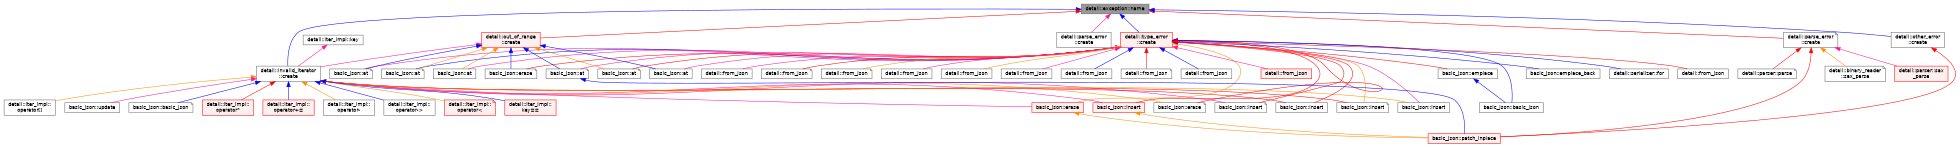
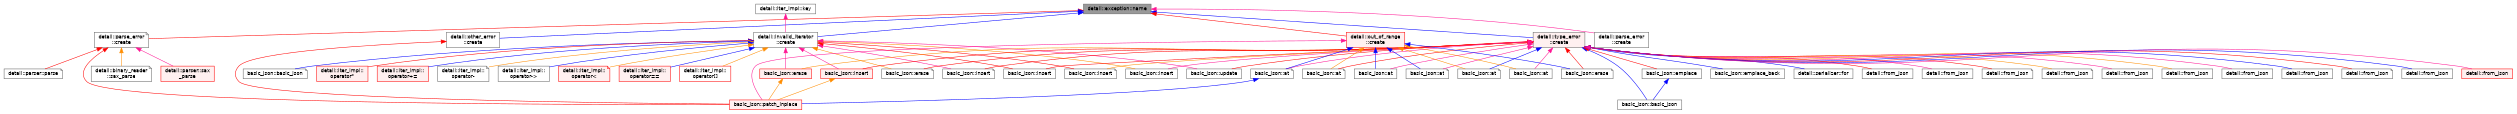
node "detail::type_error ::create": color red -> grey40
edge "detail::invalid_iterator ::create" -> "detail::out_of_range ::create": now "basic_json::patch_inplace" -> "detail::out_of_range ::create"
edge "basic_json::update" -> "detail::type_error ::create": added
node "detail::iter_impl:: operator[]": color grey40 -> red
node "detail::iter_impl:: operator-": shape box -> note
node "detail::iter_impl:: key==": label "detail::iter_impl:: key==" -> "detail::iter_impl:: operator=="
